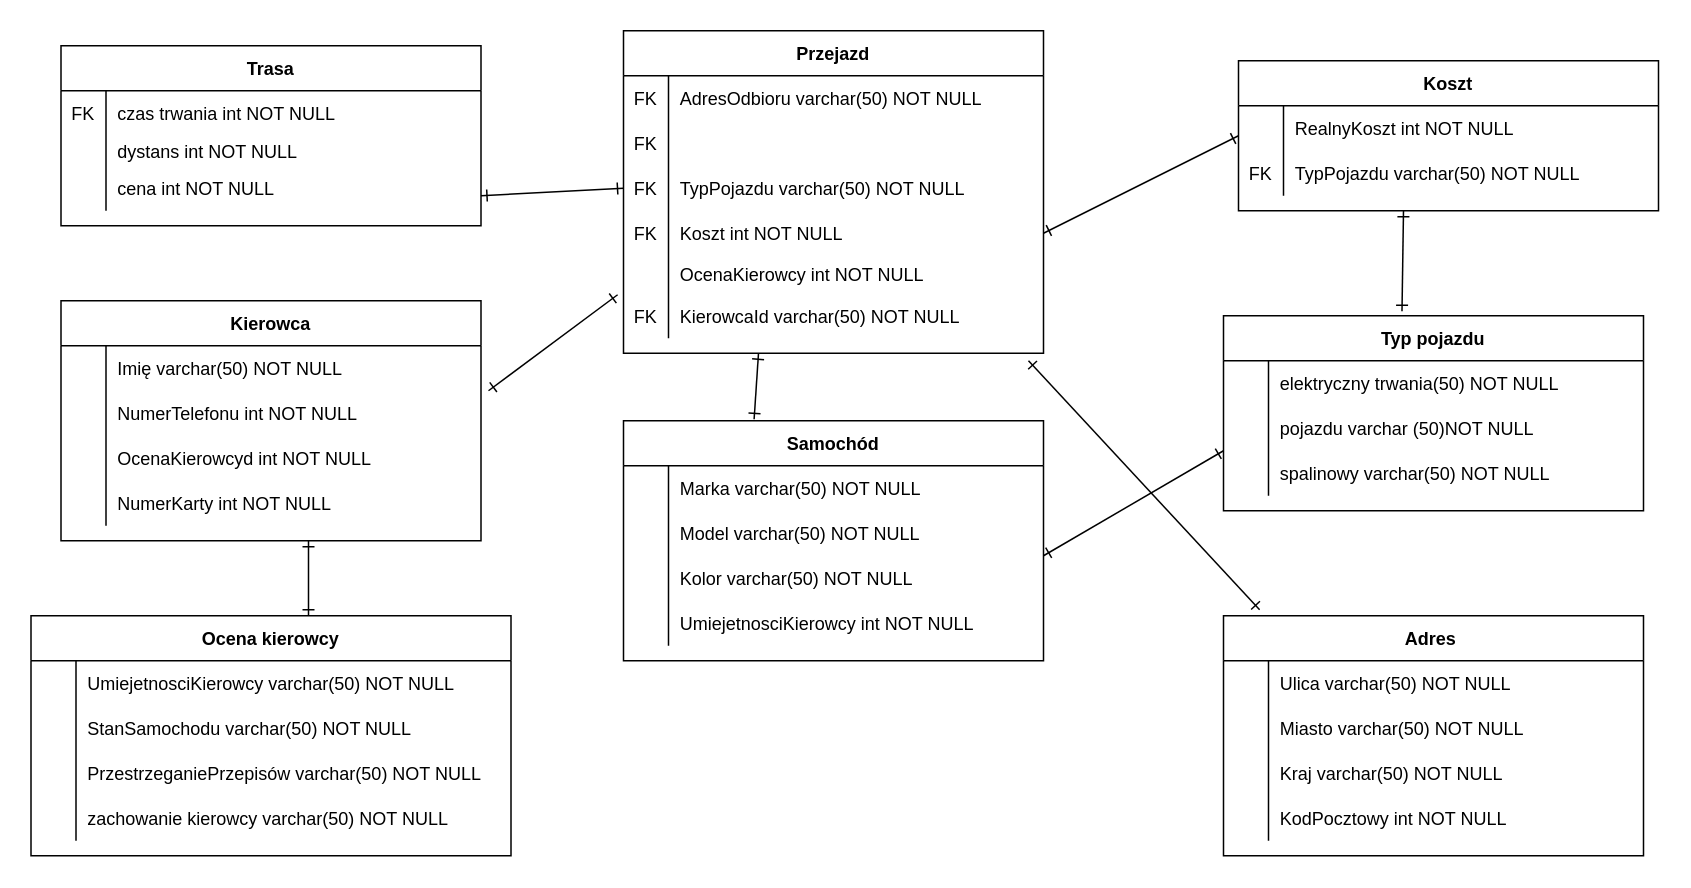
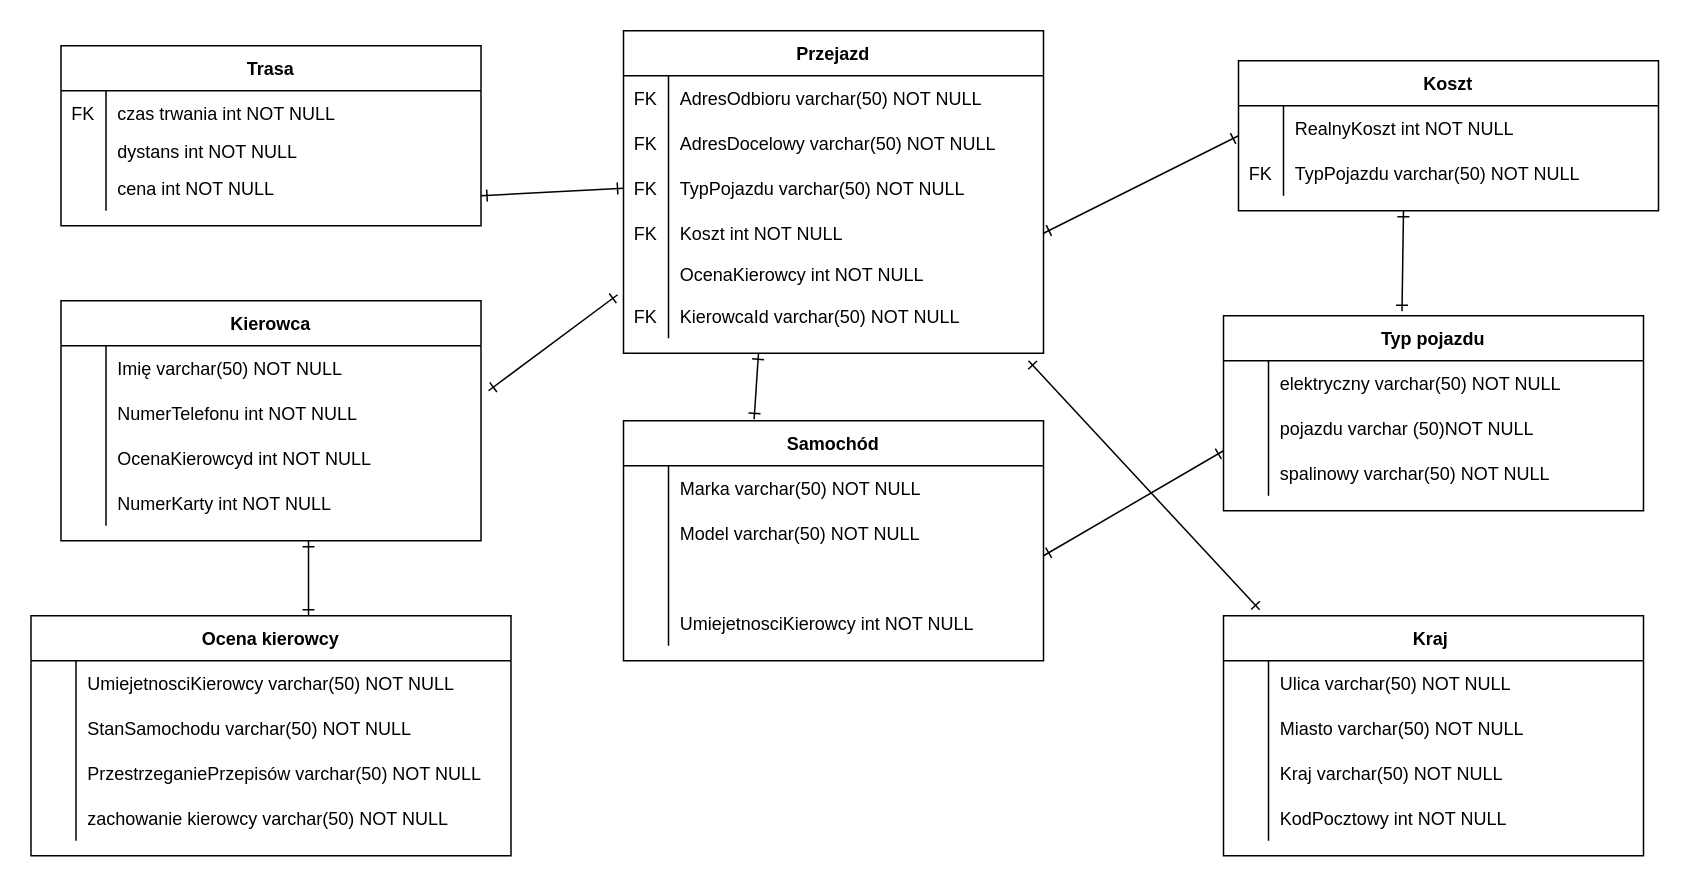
node "AdresDocelowy varchar(50) NOT NULL": added
node "elektryczny trwania(50) NOT NULL": label "elektryczny trwania(50) NOT NULL" -> "elektryczny varchar(50) NOT NULL"
node "Kolor varchar(50) NOT NULL": removed
node "Adres": label "Adres" -> "Kraj"
